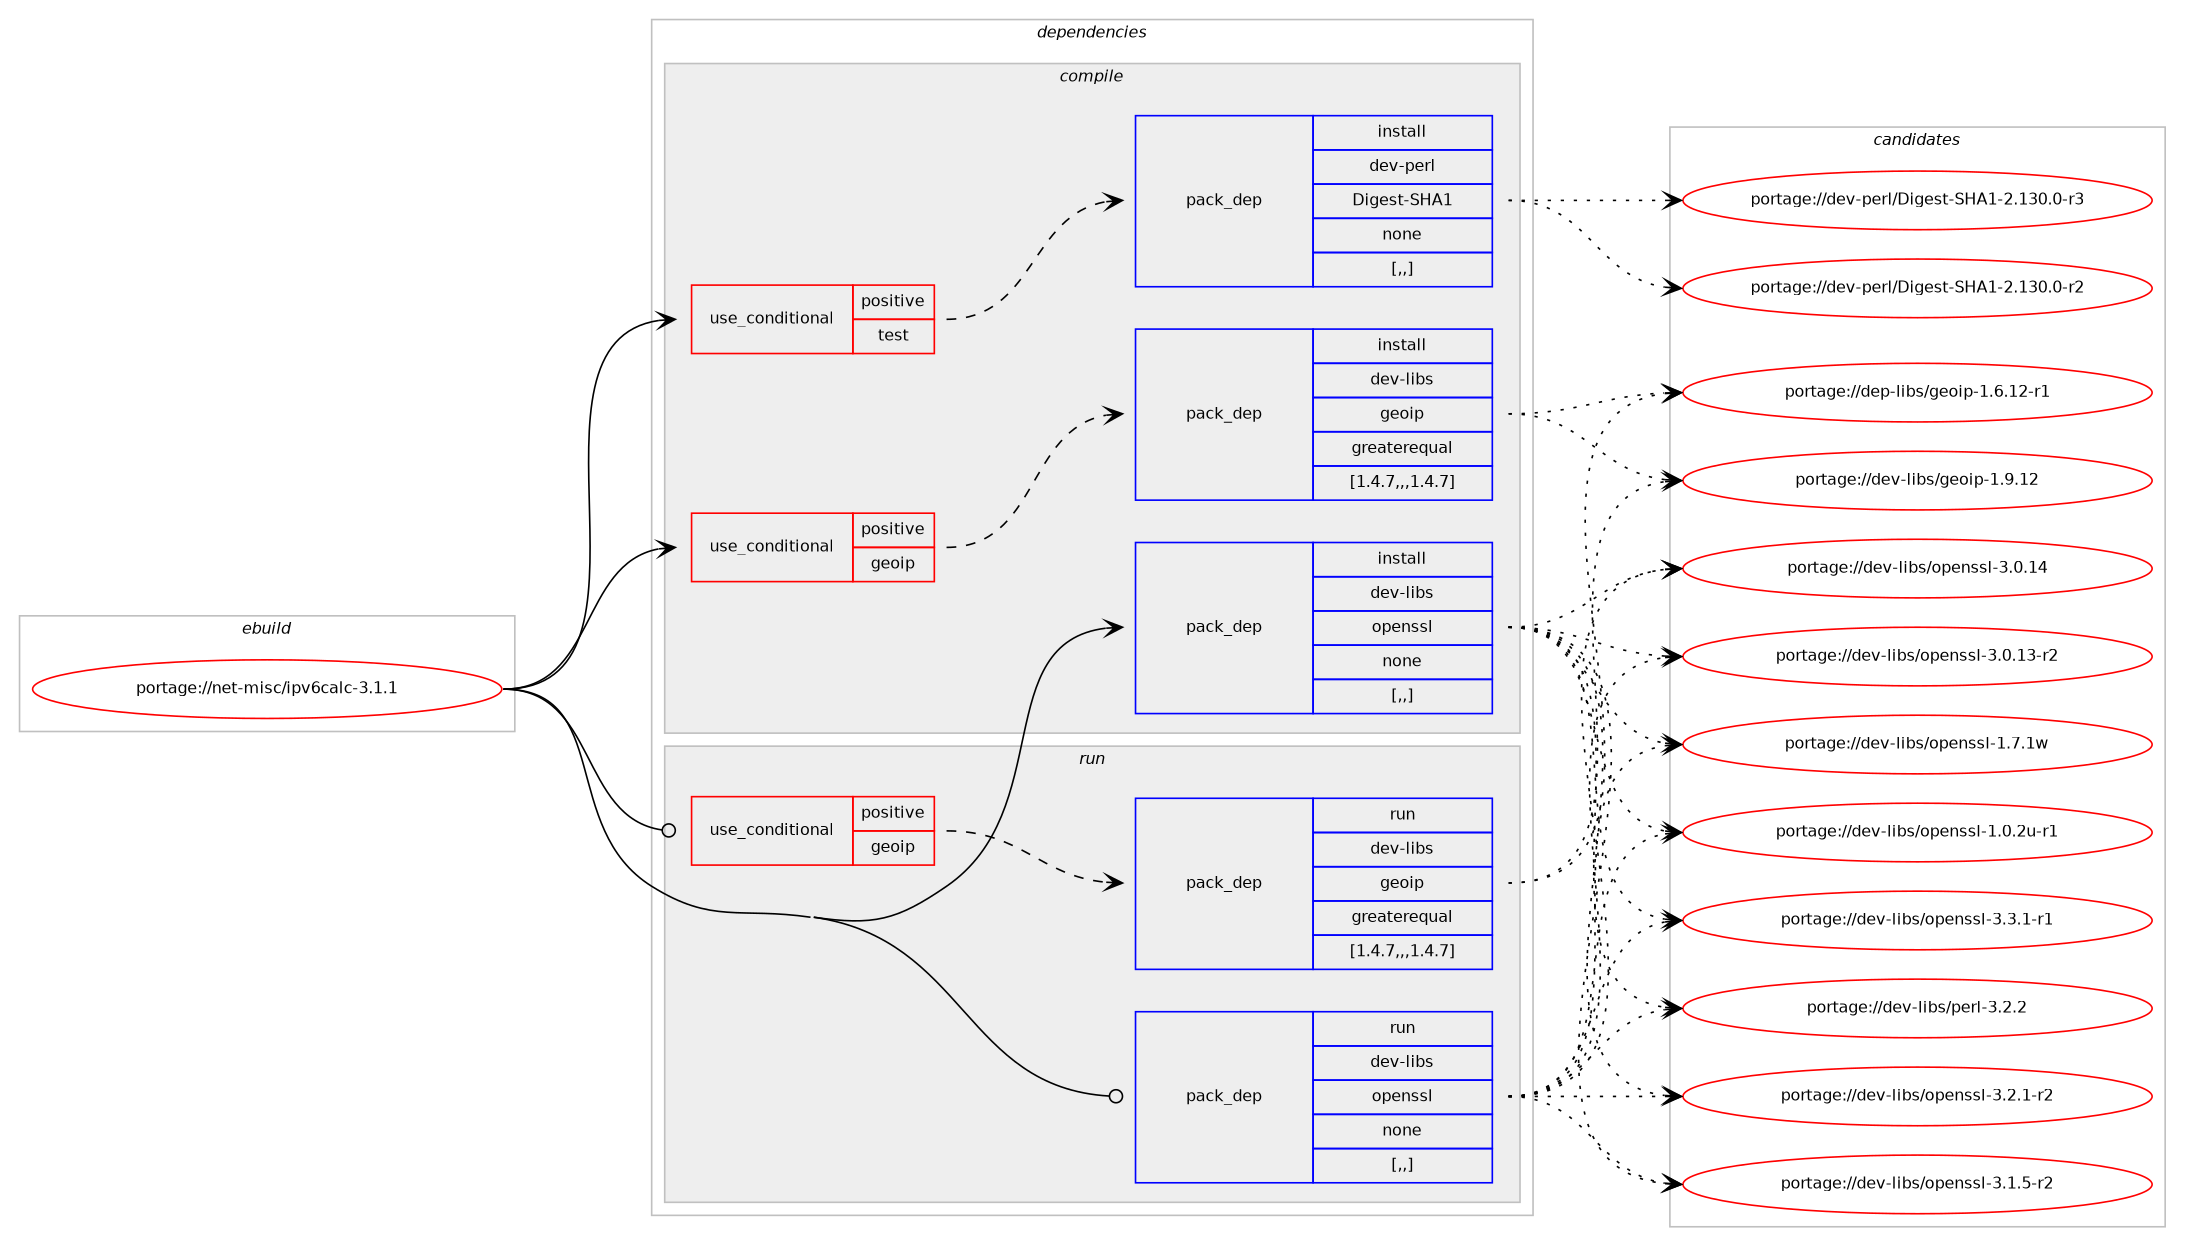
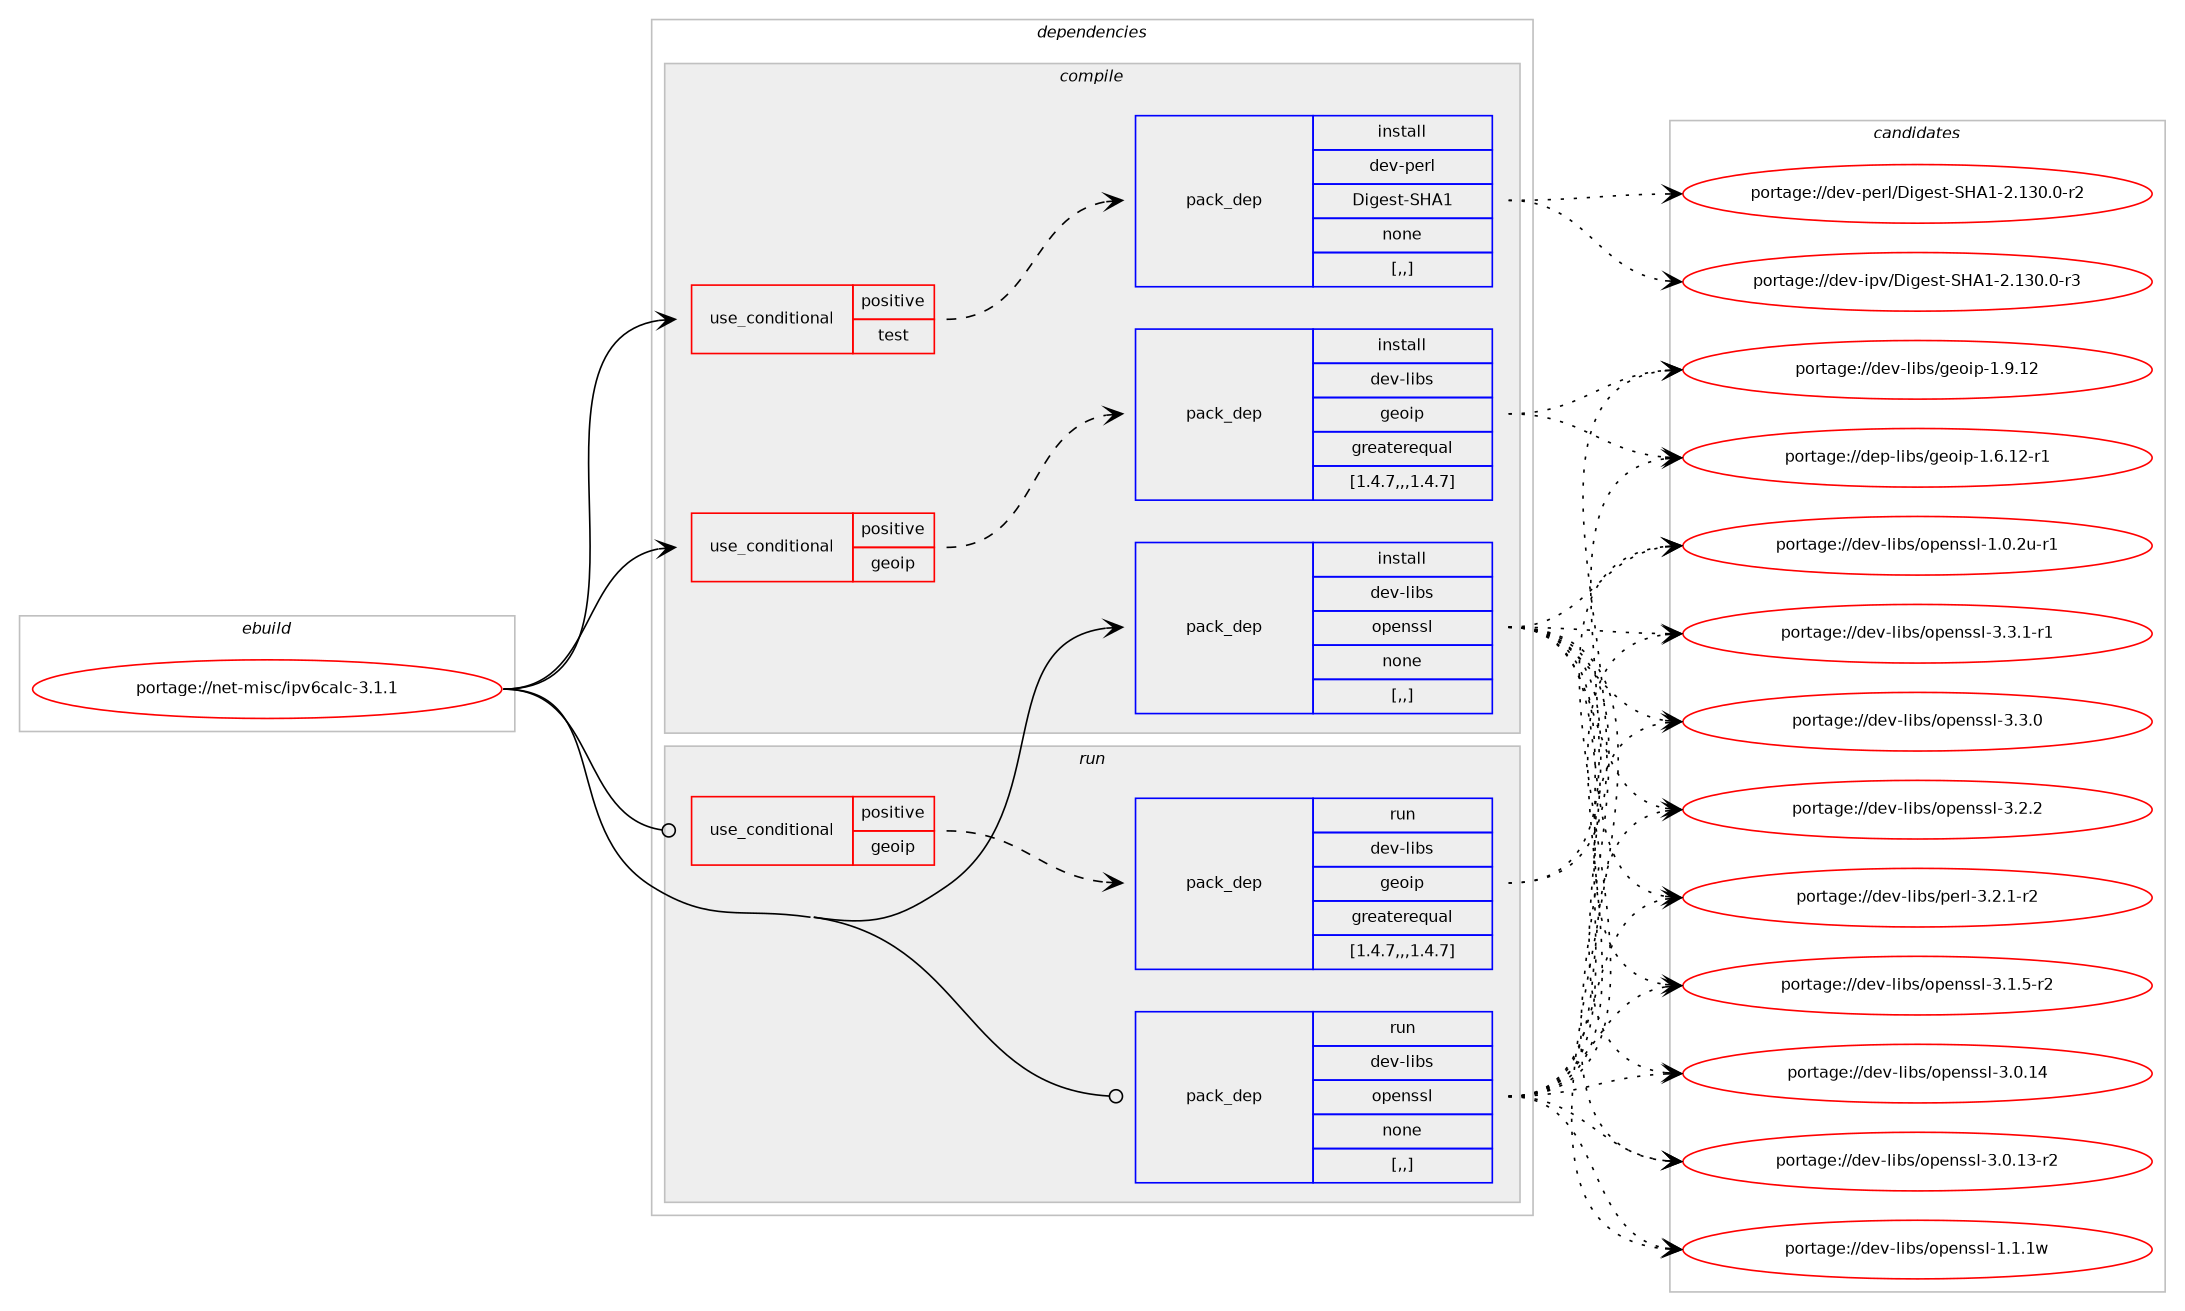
node "portage://dev-perl/Digest-SHA1-2.130.0-r3": label "portage://dev-perl/Digest-SHA1-2.130.0-r3" -> "portage://dev-ipv/Digest-SHA1-2.130.0-r3"
node "portage://dev-libs/openssl-3.3.0": added
node "portage://dev-libs/openssl-1.7.1w": label "portage://dev-libs/openssl-1.7.1w" -> "portage://dev-libs/openssl-1.1.1w"
node "portage://dev-libs/perl-3.2.2": label "portage://dev-libs/perl-3.2.2" -> "portage://dev-libs/openssl-3.2.2"
node "portage://dev-libs/openssl-3.2.1-r2": label "portage://dev-libs/openssl-3.2.1-r2" -> "portage://dev-libs/perl-3.2.1-r2"
